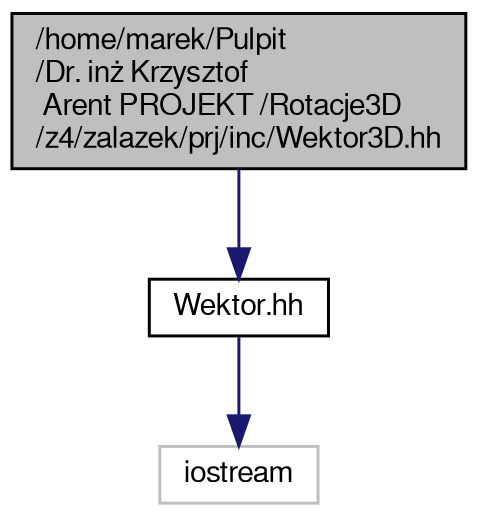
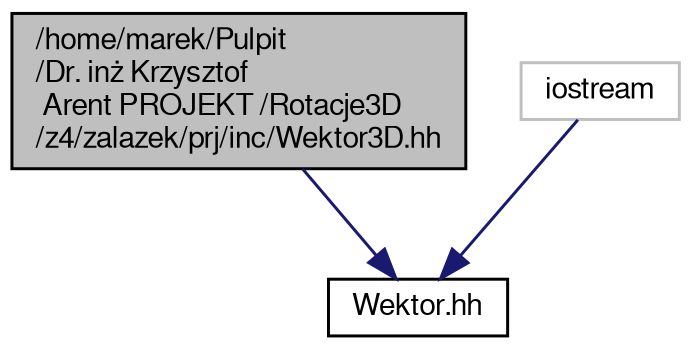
edge "Wektor.hh" -> "iostream": reversed
